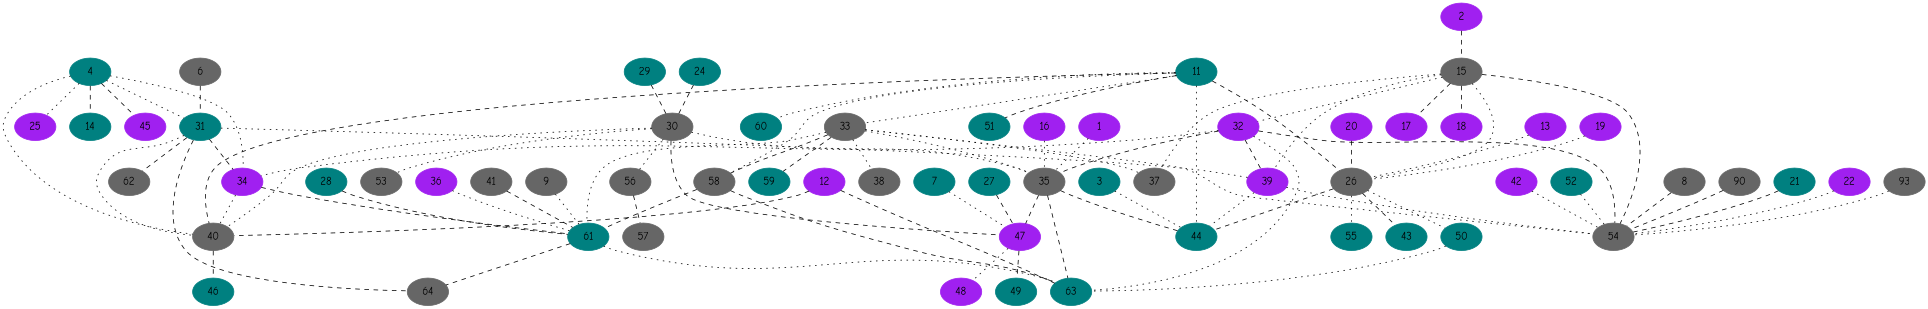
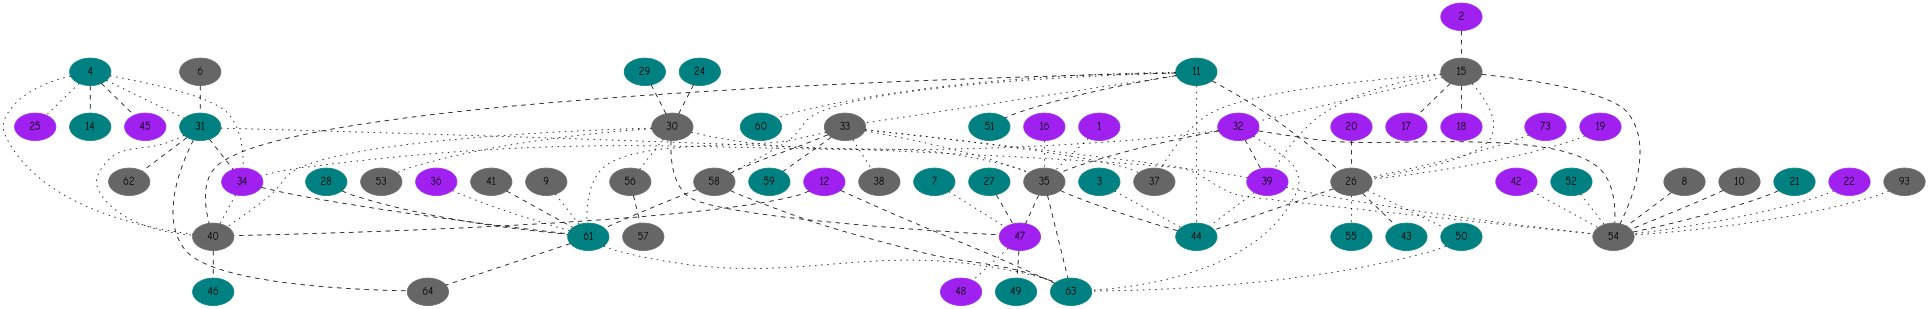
node "13": label "13" -> "73"
node "90": label "90" -> "10"
